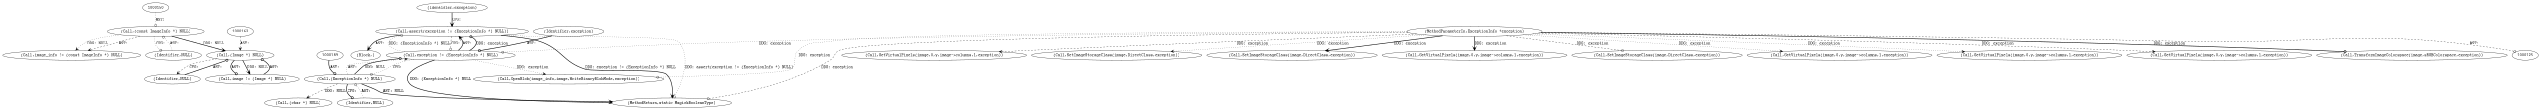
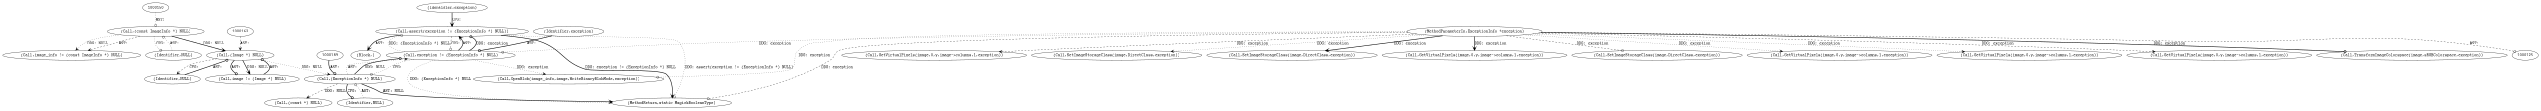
edge "(Call,(Image *) NULL)" -> "(Call,(ExceptionInfo *) NULL)": added, label "DDG: NULL"
edge "(Call,exception != (ExceptionInfo *) NULL)" -> "(MethodReturn,static MagickBooleanType)": style bold -> dotted
node "(Call,(char *) NULL)": label "(Call,(char *) NULL)" -> "(Call,(const *) NULL)"
